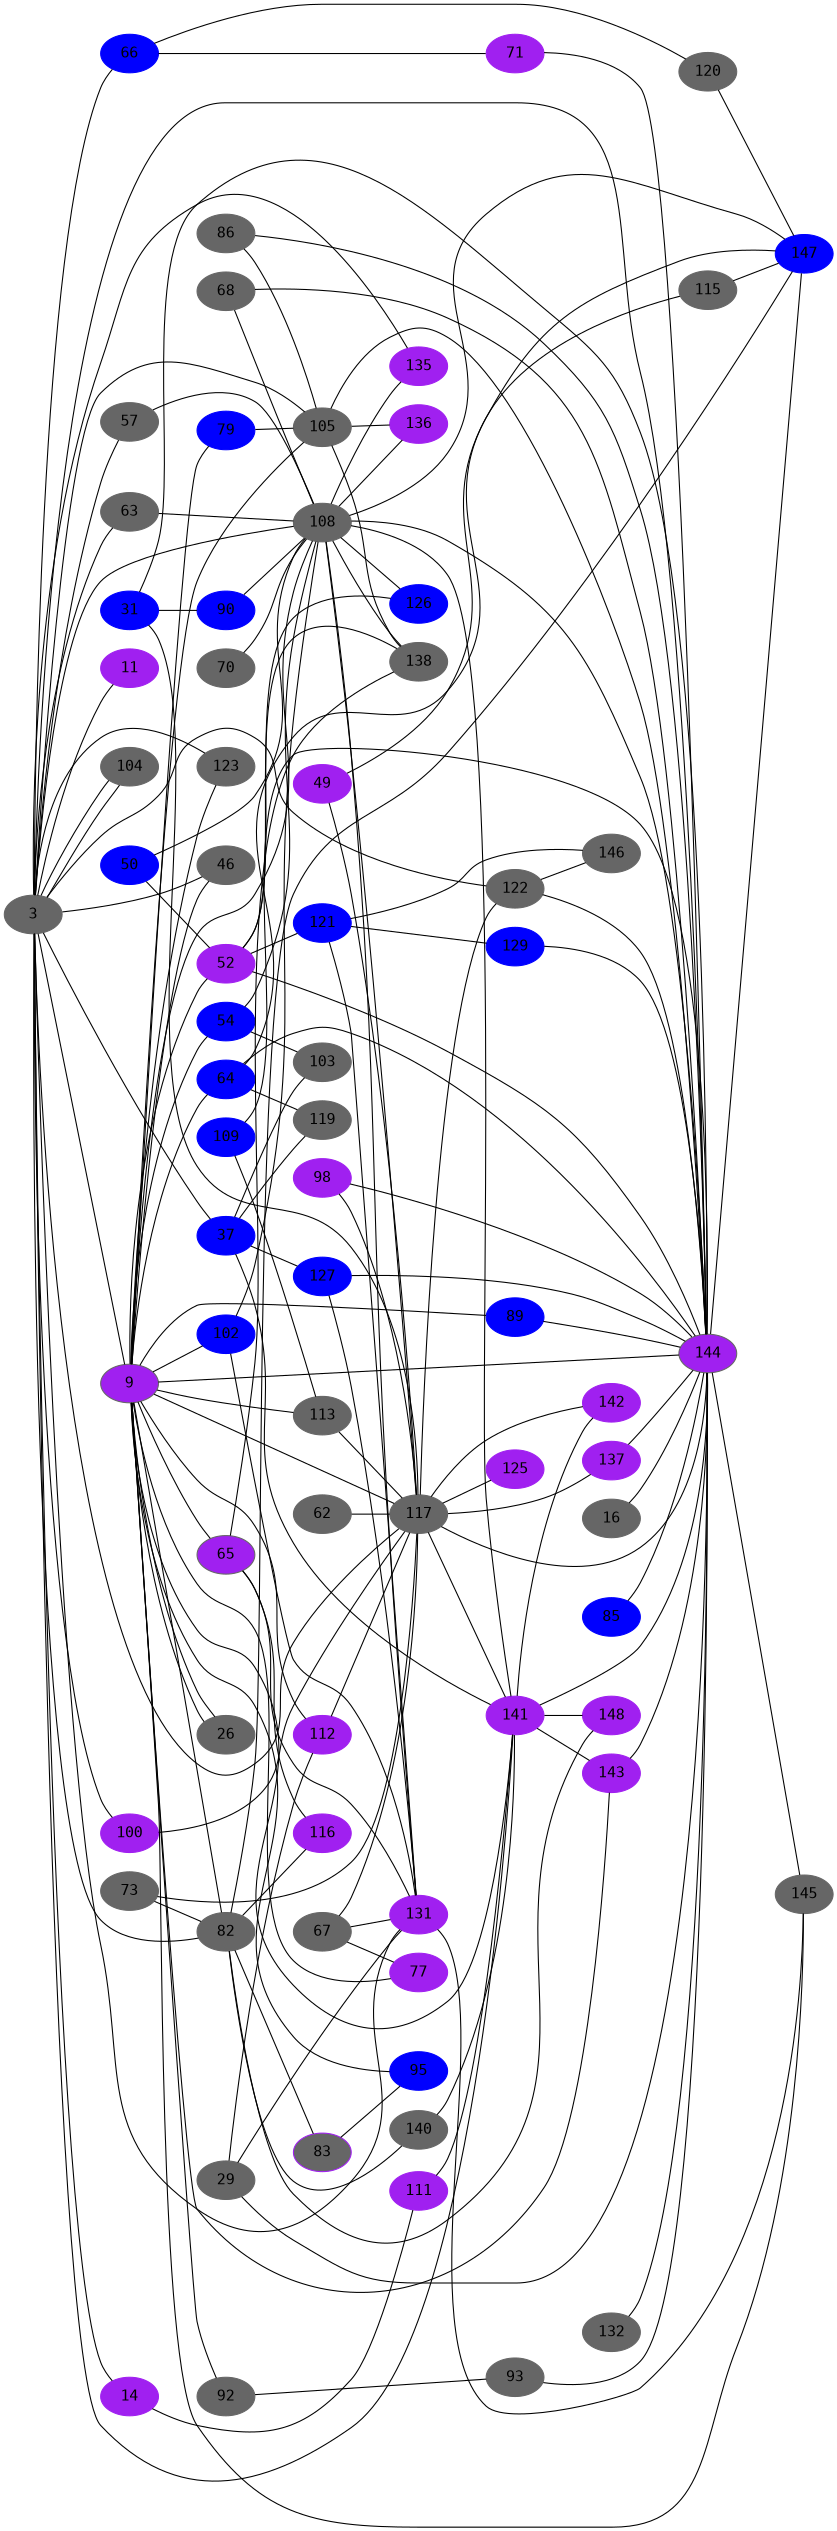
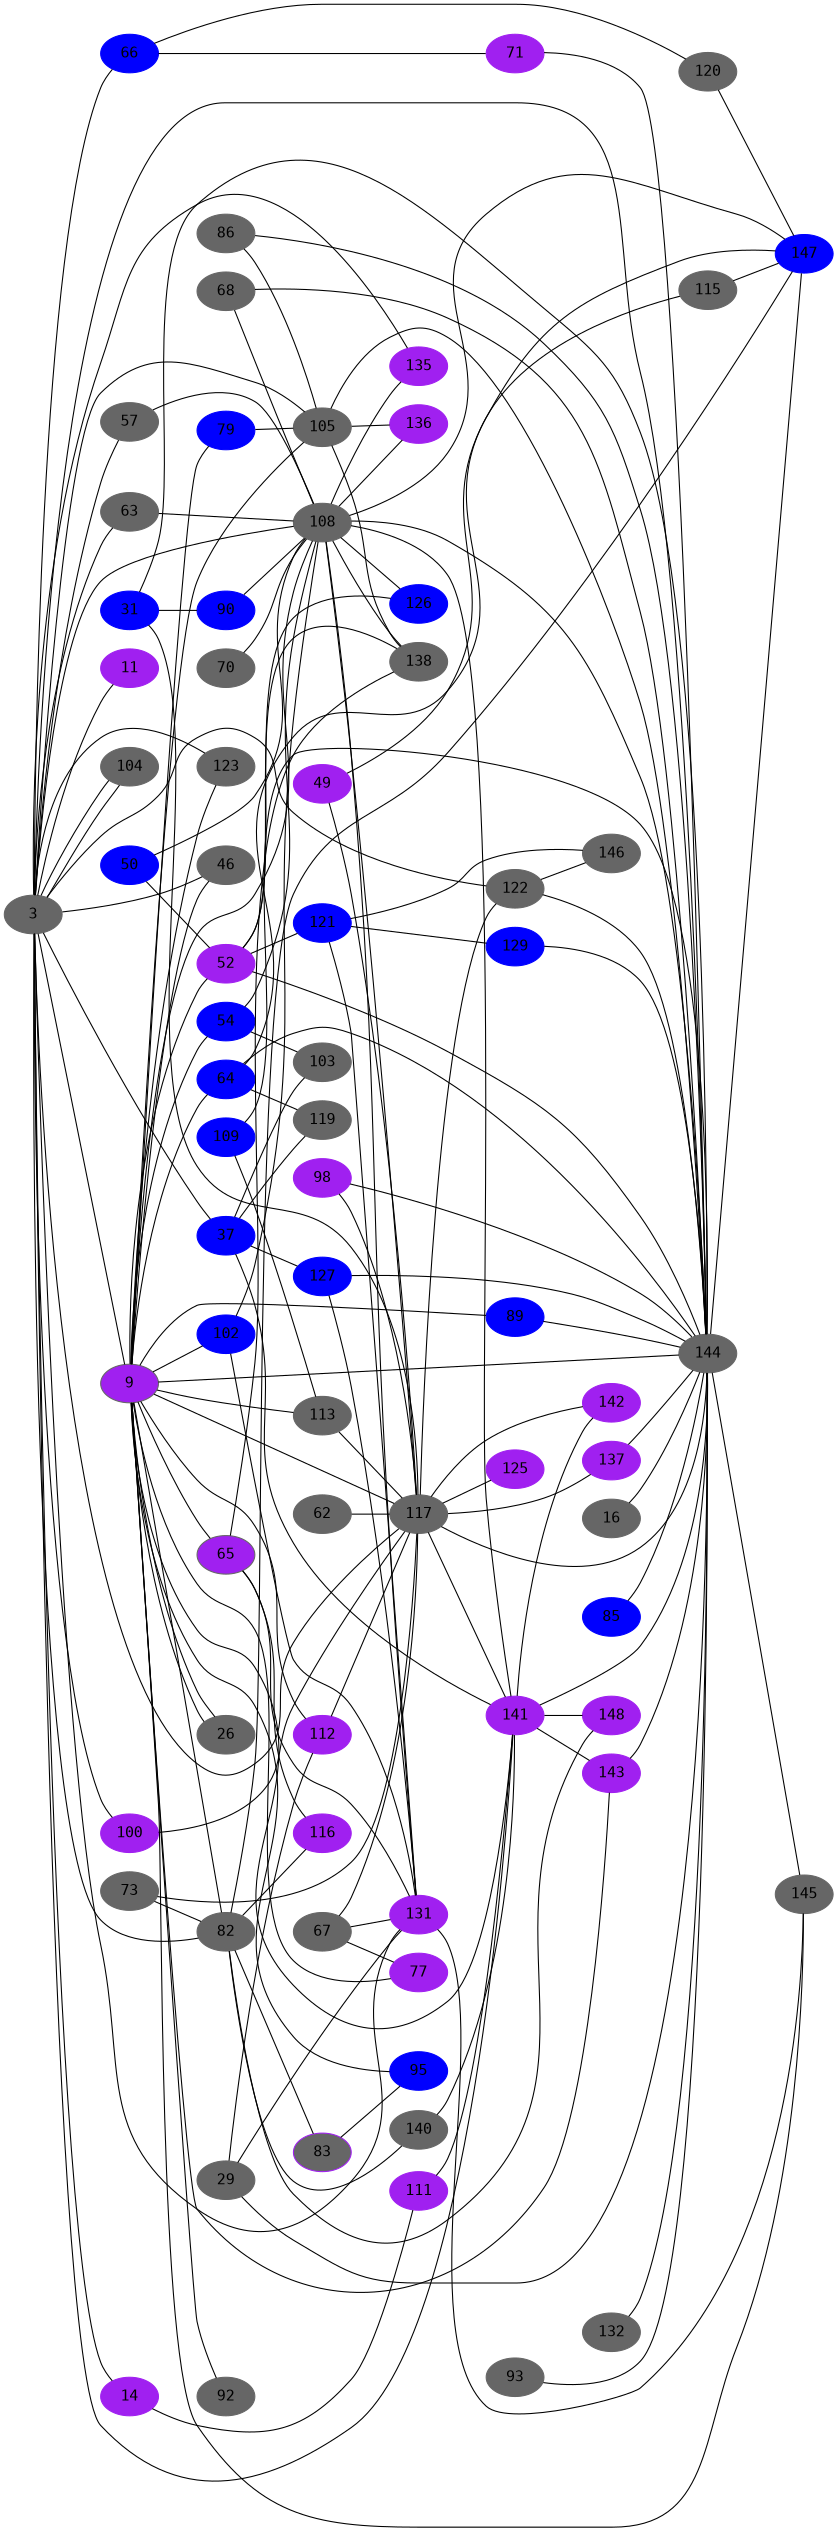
node "144": fillcolor purple -> gray40
edge "93" -- "92": removed
